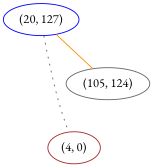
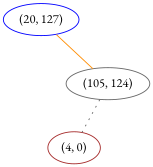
edge "(20, 127)" -- "(4, 0)": now "(105, 124)" -- "(4, 0)"
